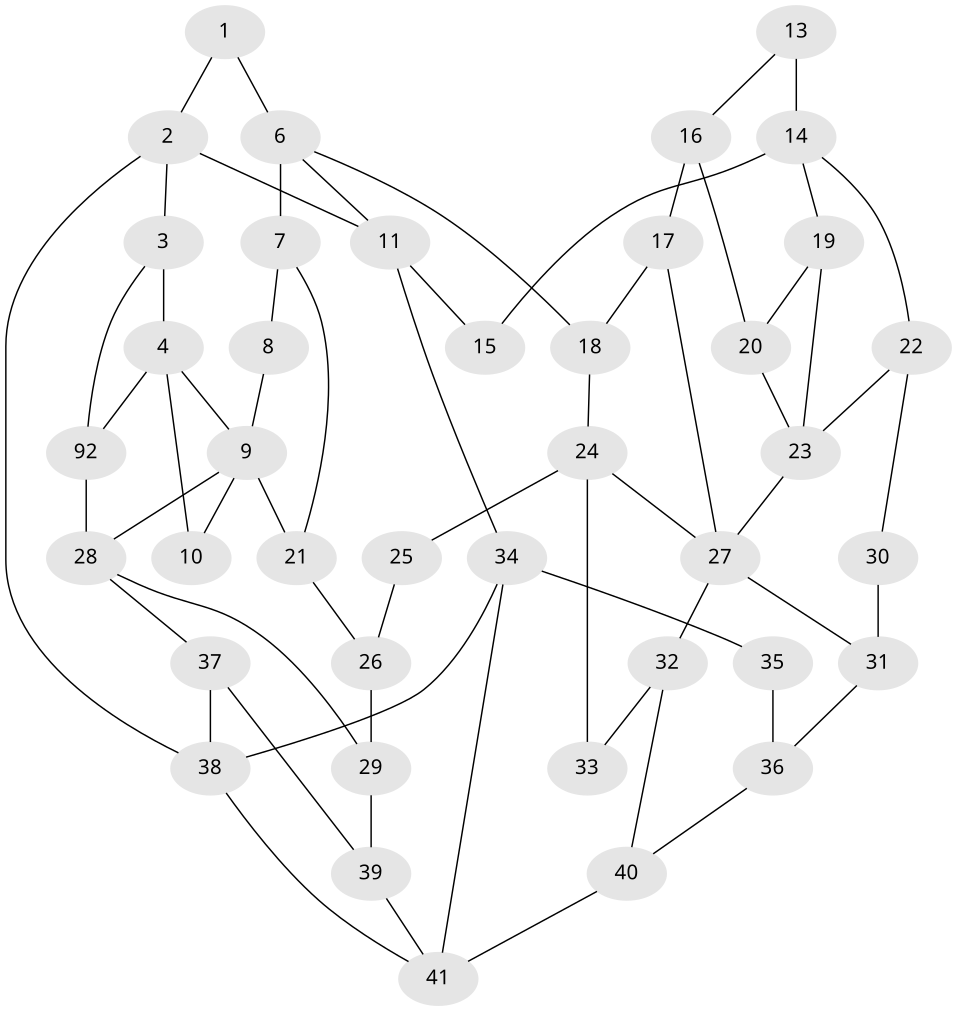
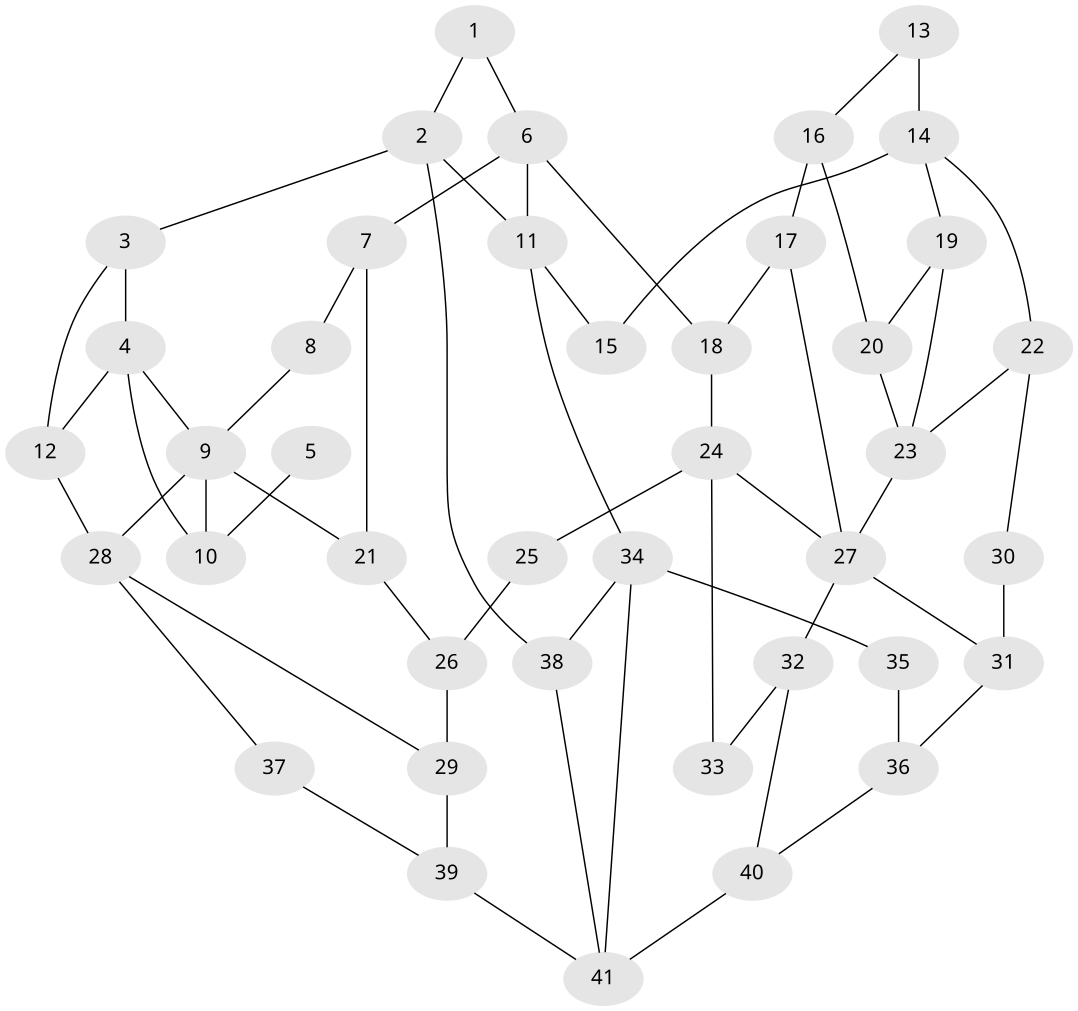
node "92": label "92" -> "12"
node "5": added
edge "37" -- "38": removed
